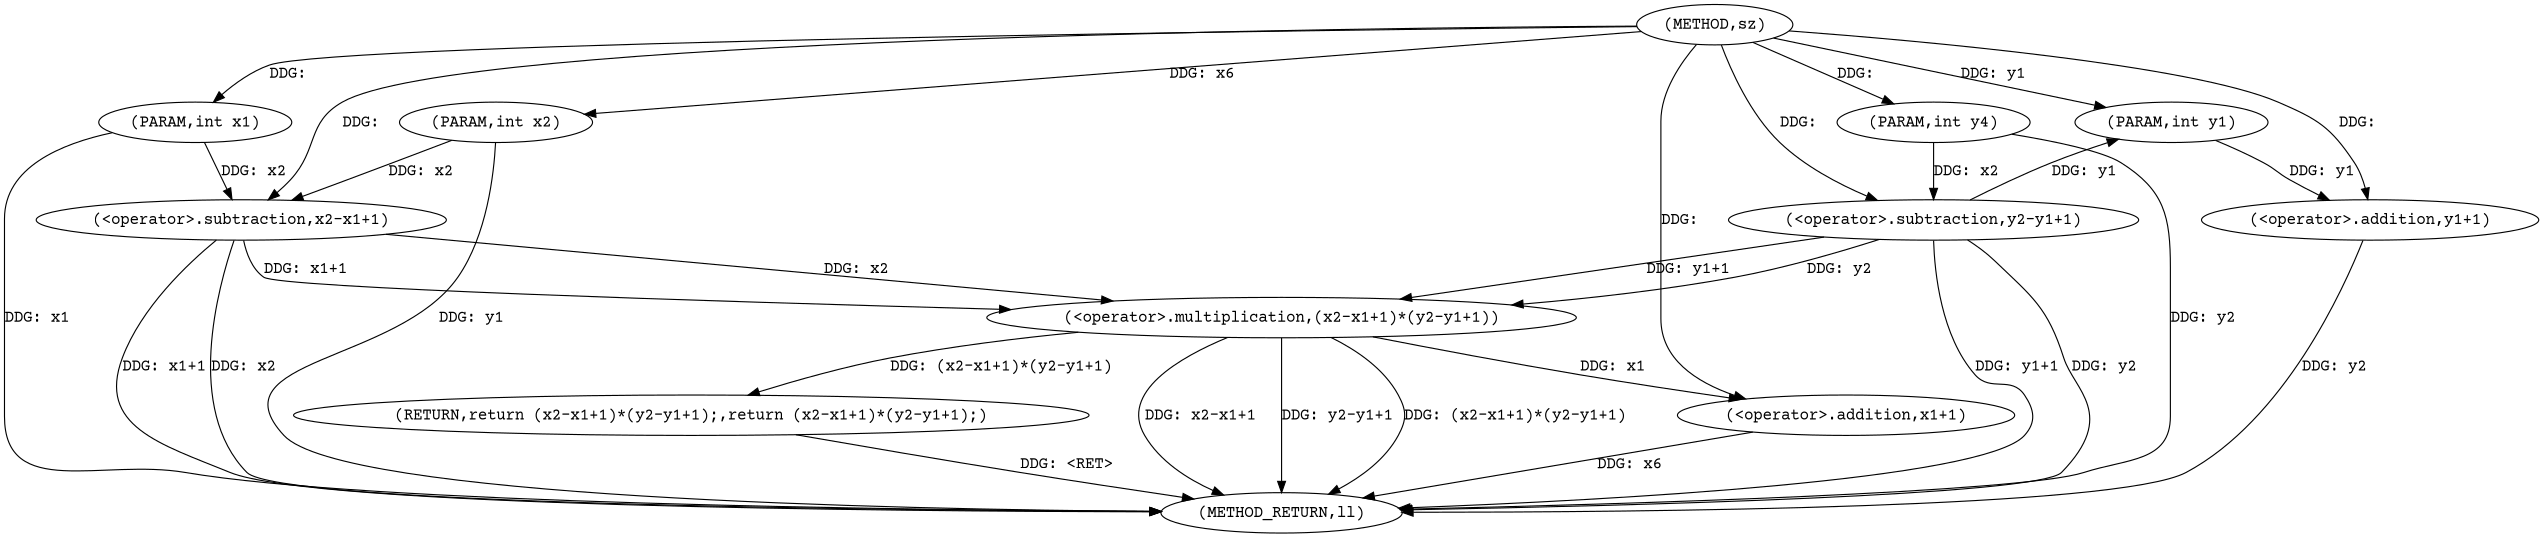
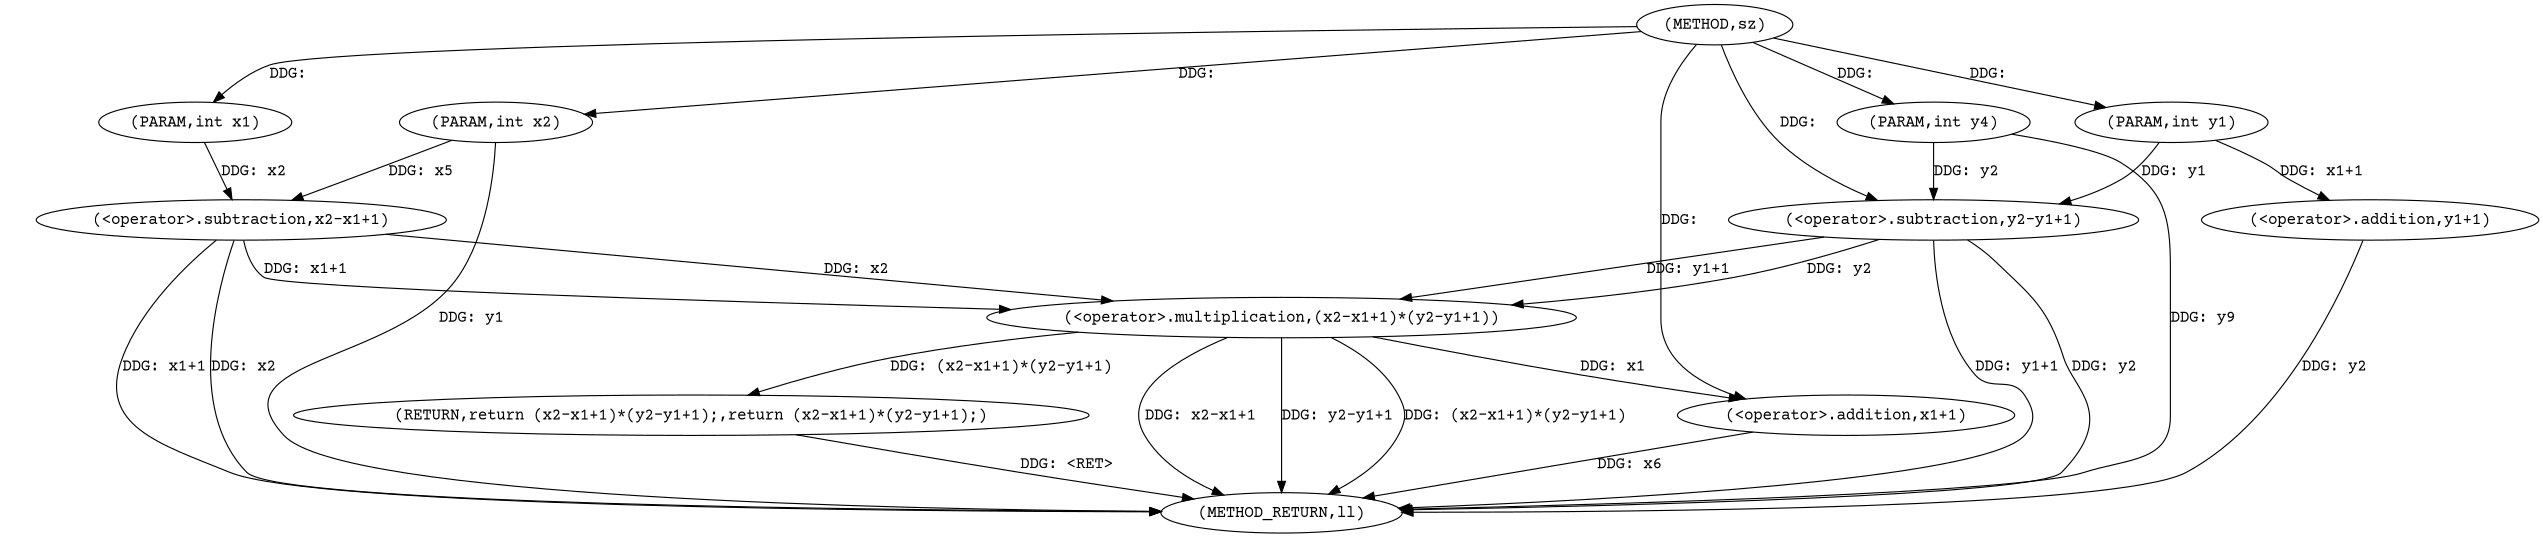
edge "(METHOD,sz)" -> "(<operator>.subtraction,x2-x1+1)": removed, label "DDG:"
edge "(METHOD,sz)" -> "(<operator>.addition,y1+1)": removed, label "DDG:"
edge "(METHOD,sz)" -> "(PARAM,int x2)": label "DDG: x6" -> "DDG: "
edge "(METHOD,sz)" -> "(PARAM,int y1)": label "DDG: y1" -> "DDG: "
edge "(<operator>.subtraction,y2-y1+1)" -> "(PARAM,int y1)": reversed
edge "(PARAM,int x2)" -> "(<operator>.subtraction,x2-x1+1)": label "DDG: x2" -> "DDG: x5"
edge "(PARAM,int y4)" -> "(<operator>.subtraction,y2-y1+1)": label "DDG: x2" -> "DDG: y2"
edge "(PARAM,int y1)" -> "(<operator>.addition,y1+1)": label "DDG: y1" -> "DDG: x1+1"
edge "(PARAM,int y4)" -> "(METHOD_RETURN,ll)": label "DDG: y2" -> "DDG: y9"
edge "(PARAM,int x1)" -> "(METHOD_RETURN,ll)": removed, label "DDG: x1"
